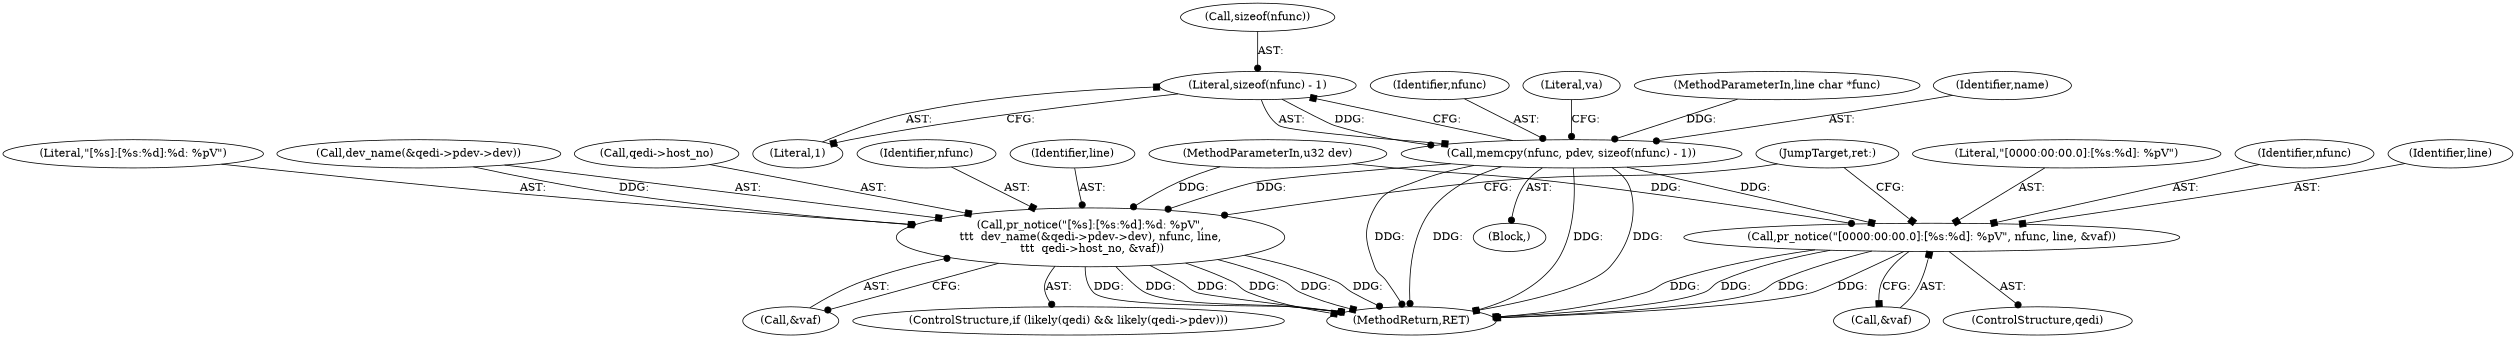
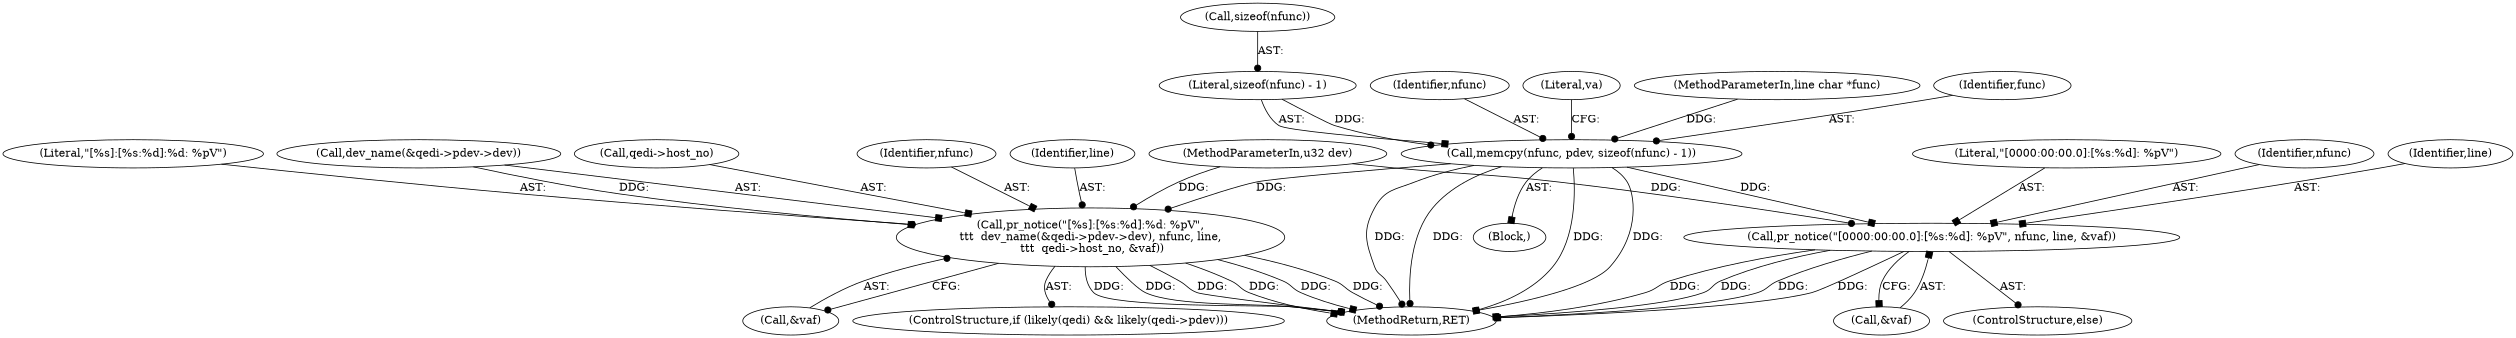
node "(Identifier,name)": label "(Identifier,name)" -> "(Identifier,func)"
edge "(Call,memcpy(nfunc, pdev, sizeof(nfunc) - 1))" -> "(Literal,sizeof(nfunc) - 1)": removed, label "CFG:"
node "(Literal,1)": removed
node "(JumpTarget,ret:)": removed
edge "(Call,memcpy(nfunc, pdev, sizeof(nfunc) - 1))" -> "(Block,)": arrowhead dot -> box
node "(ControlStructure,qedi)": label "(ControlStructure,qedi)" -> "(ControlStructure,else)"
